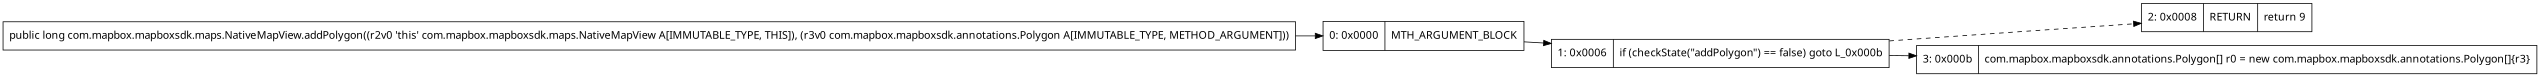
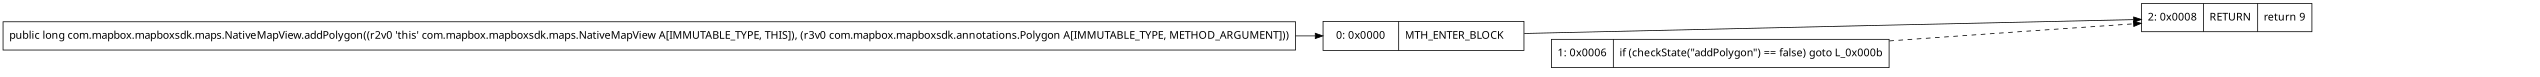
node "0: 0x0000": text "MTH_ARGUMENT_BLOCK" -> "MTH_ENTER_BLOCK"
edge "0: 0x0000" -> "1: 0x0006": now "0: 0x0000" -> "2: 0x0008"
node "3: 0x000b": removed
